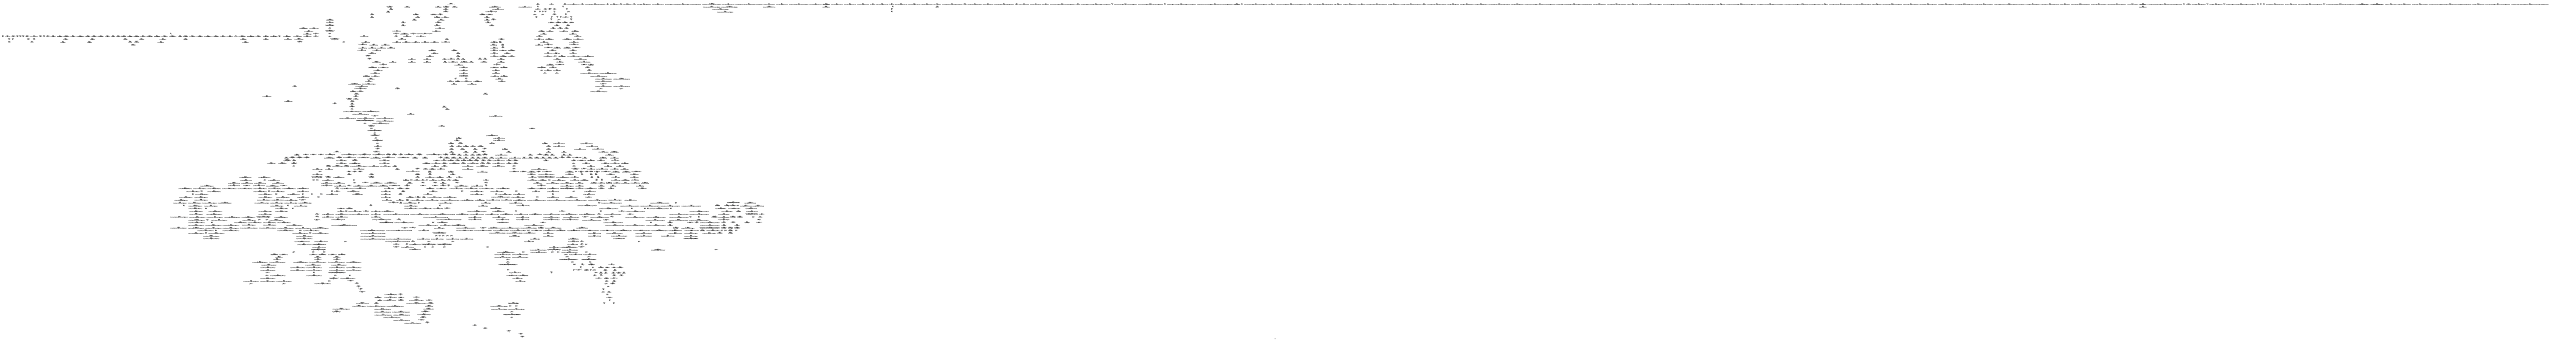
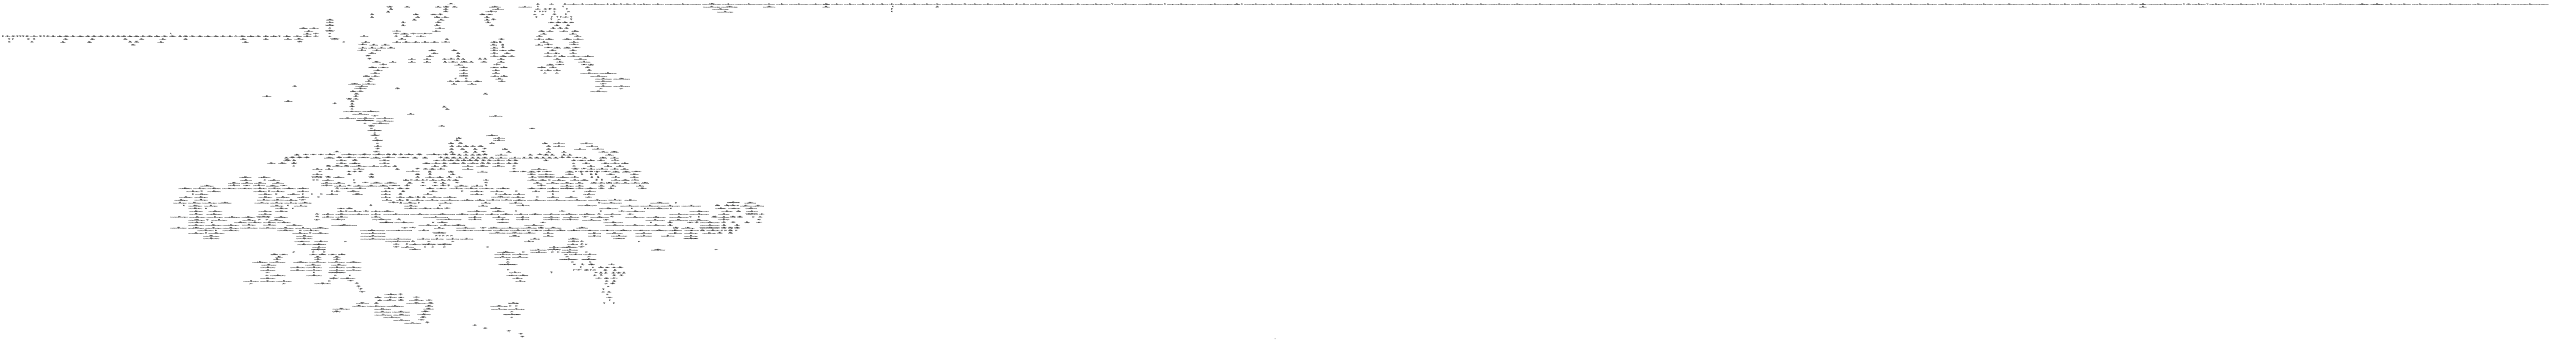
node "NodeID: 2490": added
